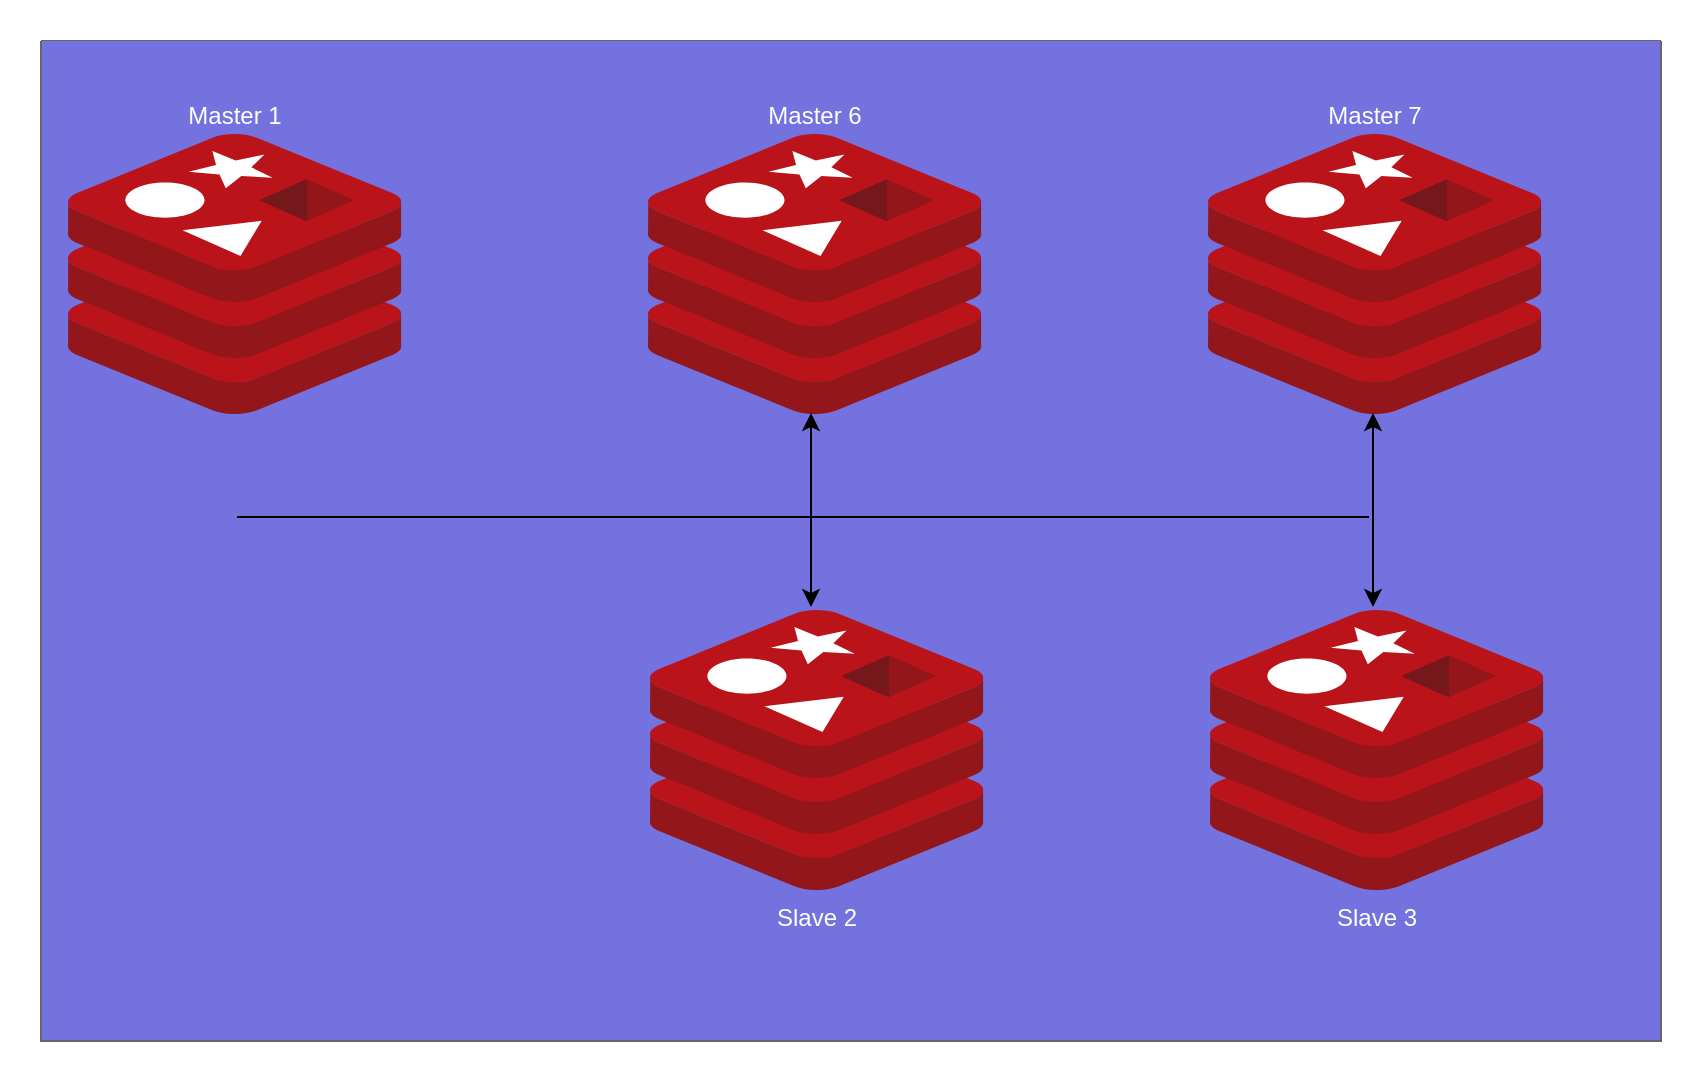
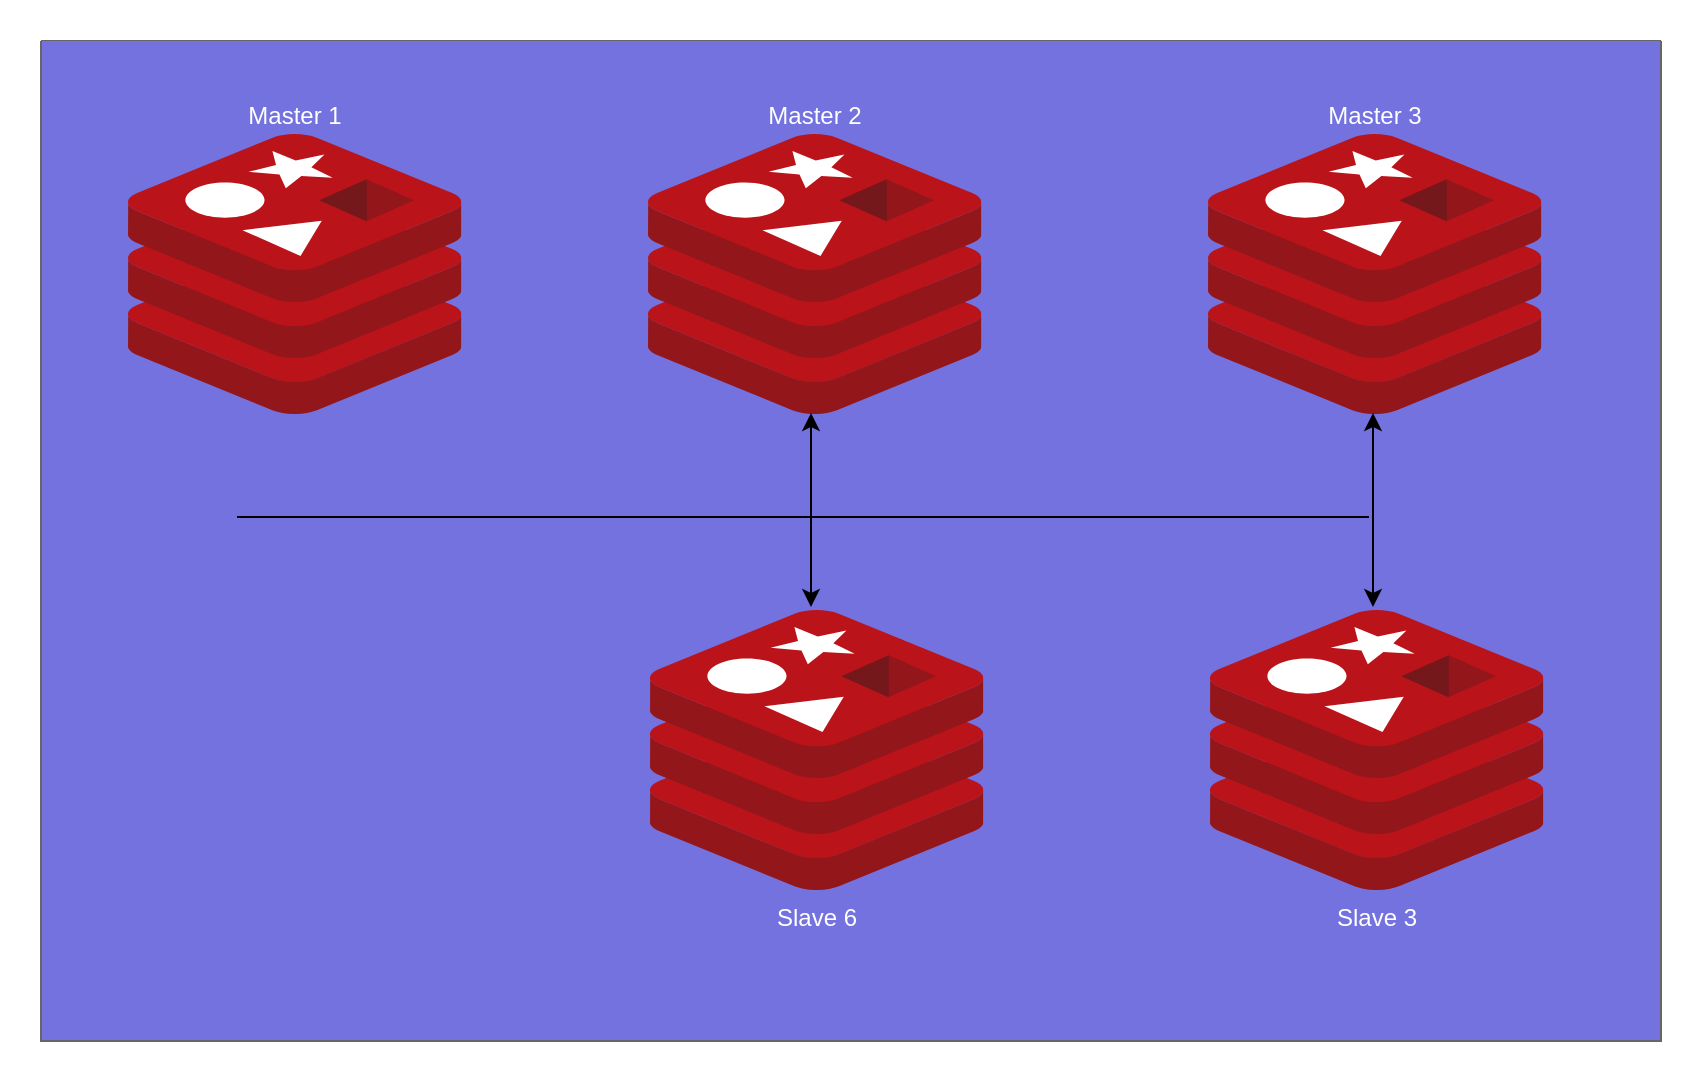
node "Master 6": label "Master 6" -> "Master 2"
node "Master 7": label "Master 7" -> "Master 3"
node "Master 1": moved (236, 275) -> (296, 275)
node "Slave 2": label "Slave 2" -> "Slave 6"
